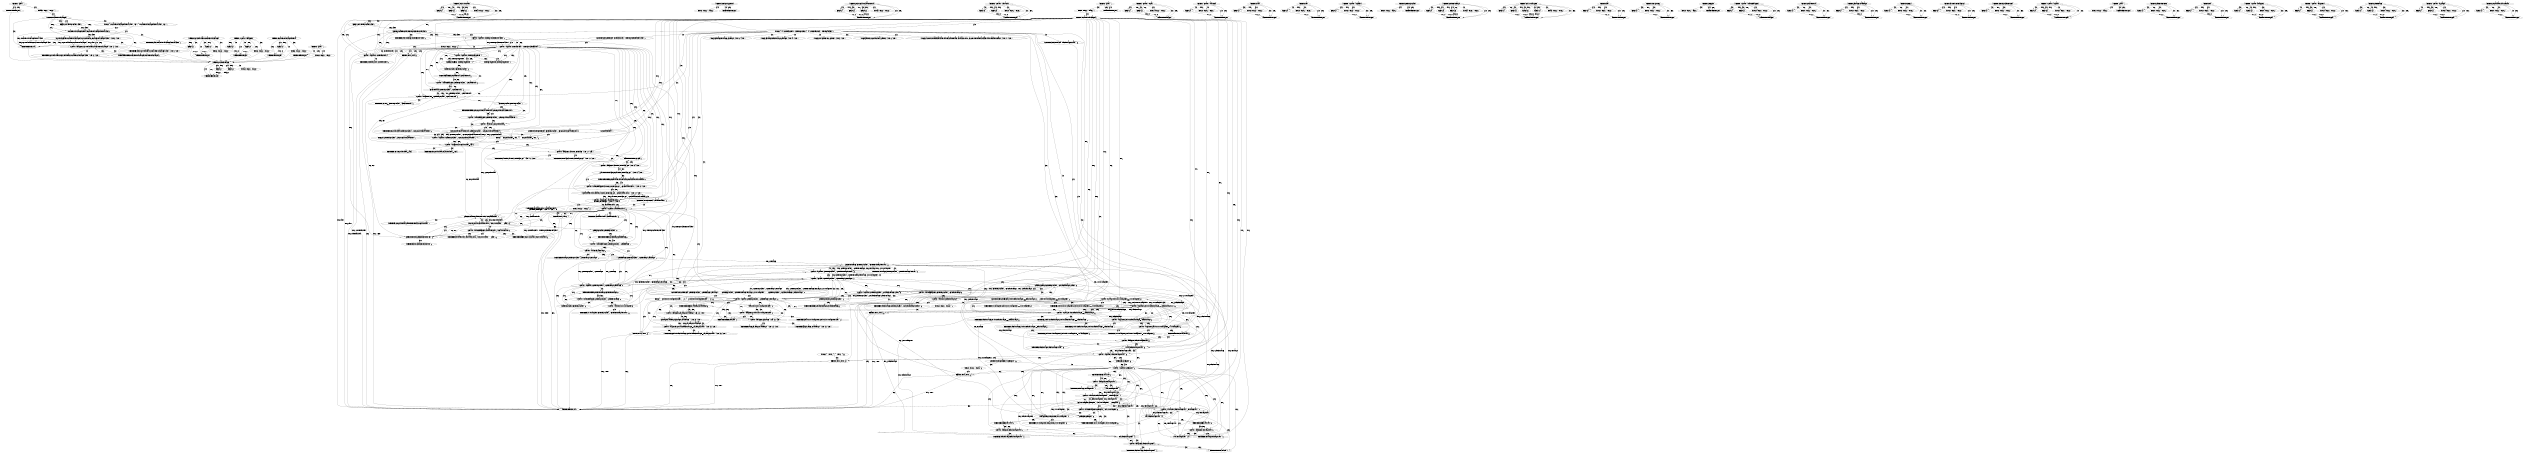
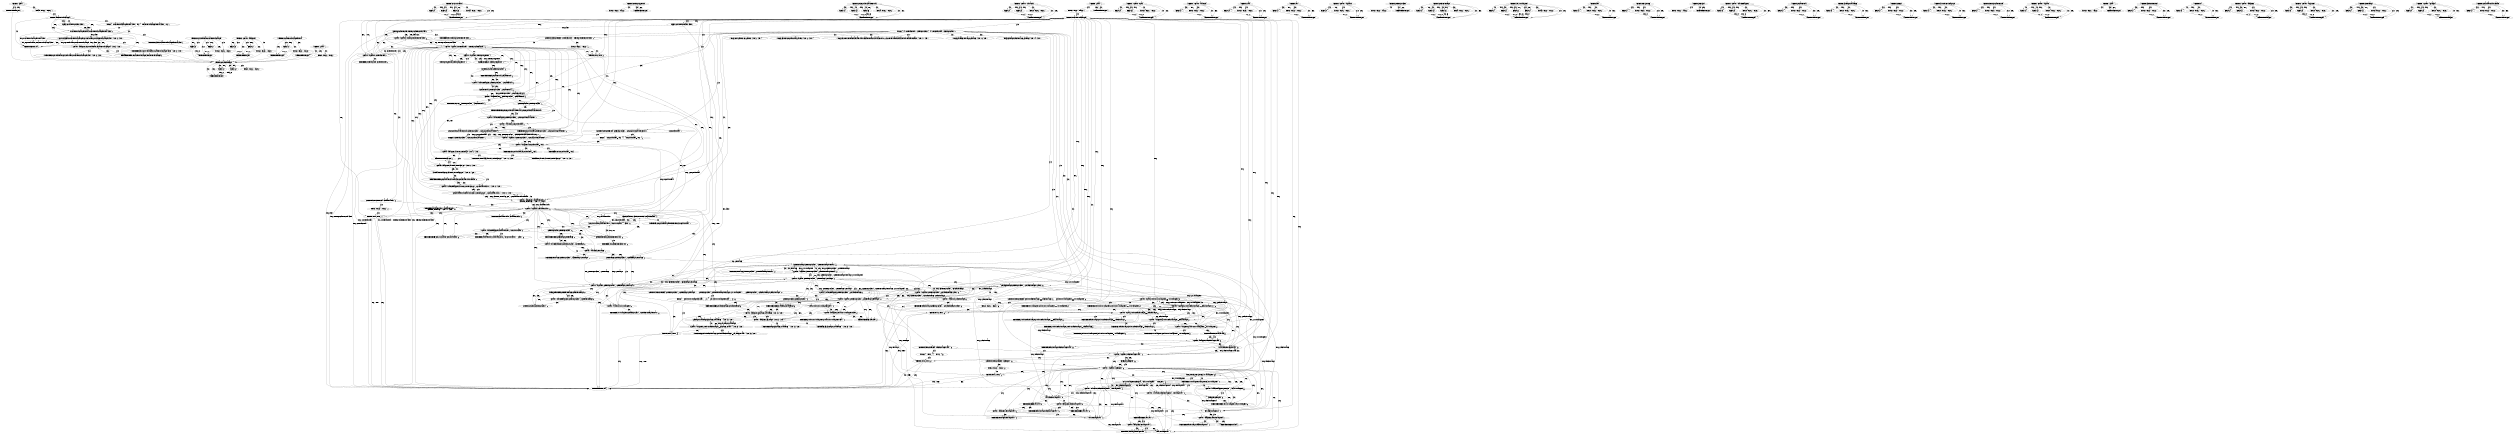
edge "(CONTROL_STRUCTURE,IF,if (!selection_range.IsValid()))" -> "(BLOCK,{     return;   },{     return;   })": added, label "AST:"
edge "(<operator>.logicalNot,!GetEngine())" -> "(IsValid,selection_range.IsValid())": now "(<operator>.logicalNot,!GetEngine())" -> "(end,selection_range.end())"
